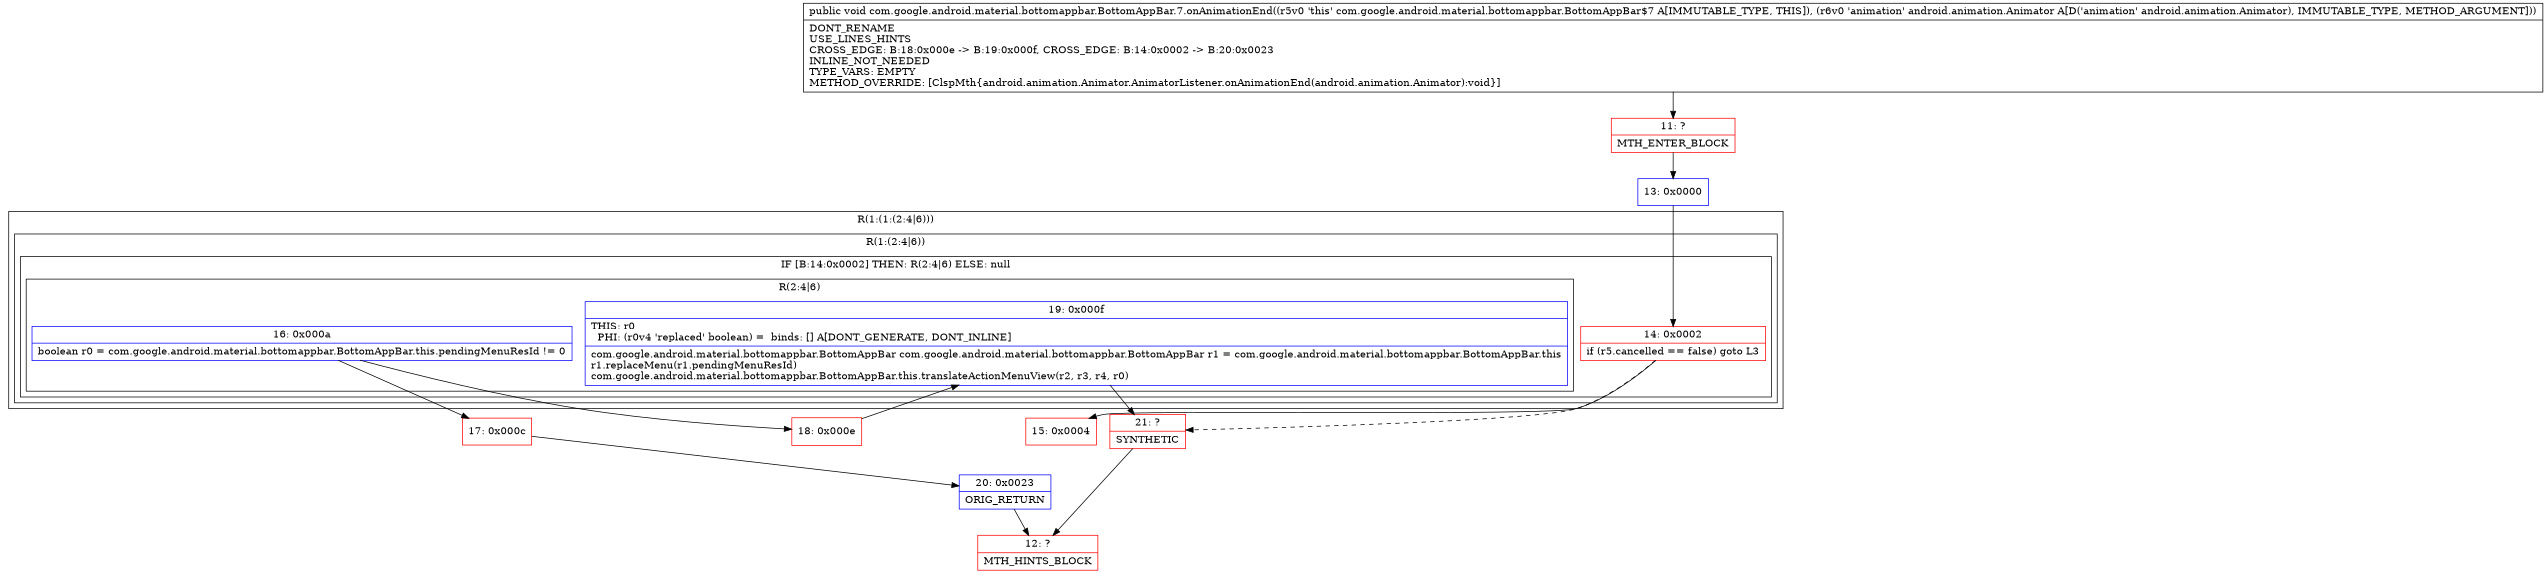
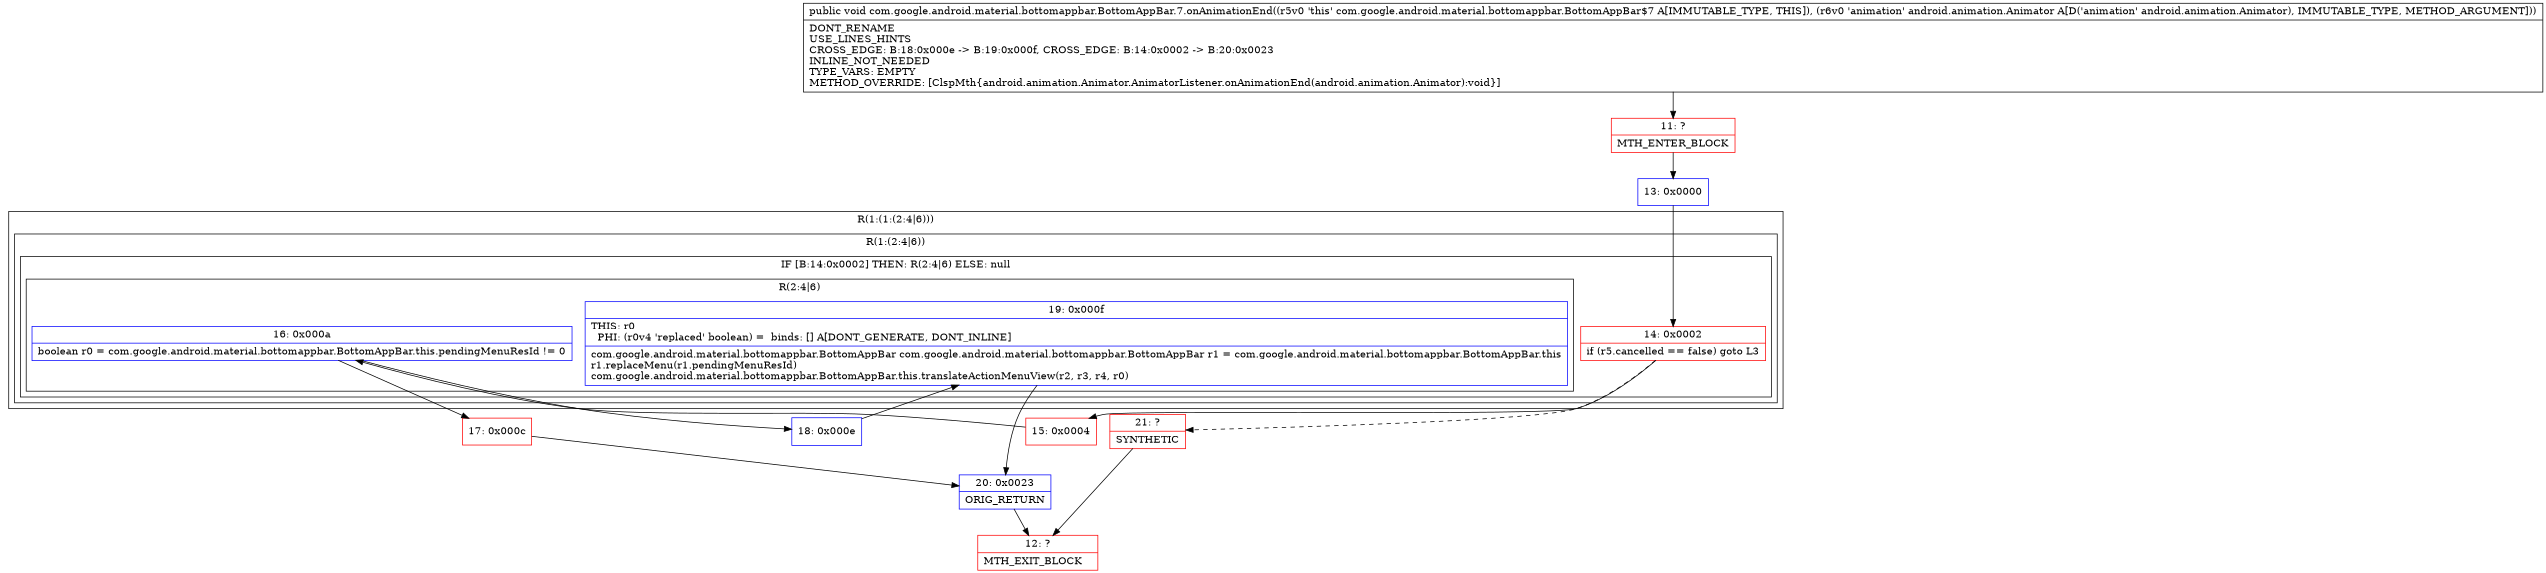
edge "19: 0x000f" -> "21: ?": now "19: 0x000f" -> "20: 0x0023"
edge "15: 0x0004" -> "16: 0x000a": added
node "18: 0x000e": color red -> blue
node "12: ?": text "MTH_HINTS_BLOCK" -> "MTH_EXIT_BLOCK"
